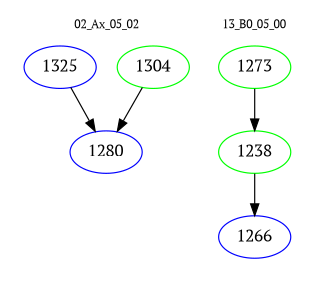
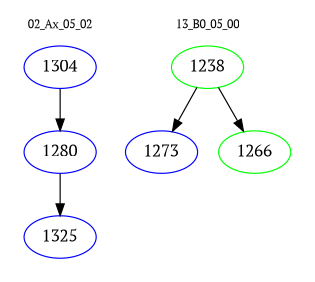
node "1304": color green -> blue
node "1273": color green -> blue
edge "1325" -> "1280": reversed
edge "1273" -> "1238": reversed
node "1266": color blue -> green
